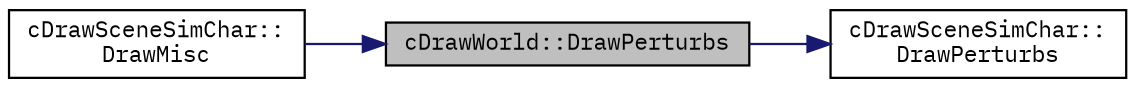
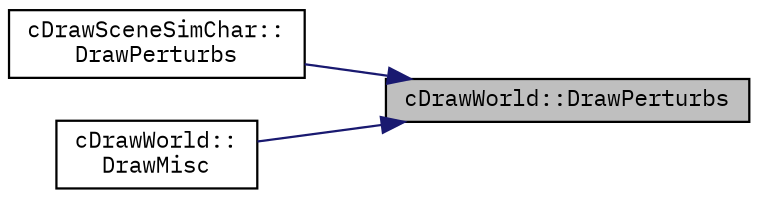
node "cDrawSceneSimChar:: DrawMisc": label "cDrawSceneSimChar:: DrawMisc" -> "cDrawWorld:: DrawMisc"
edge "cDrawWorld::DrawPerturbs" -> "cDrawSceneSimChar:: DrawPerturbs": reversed
